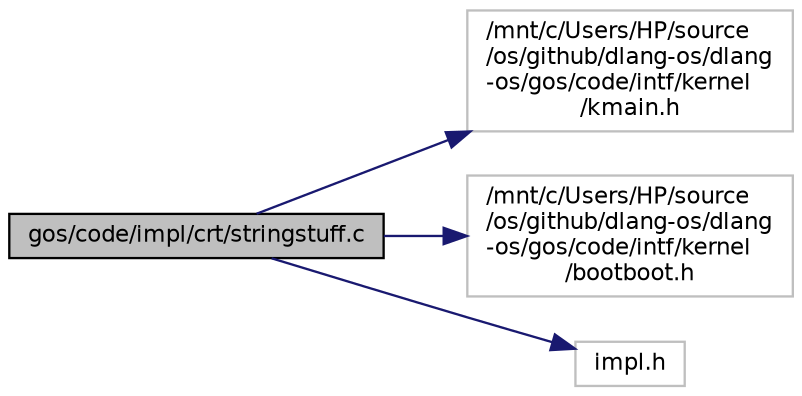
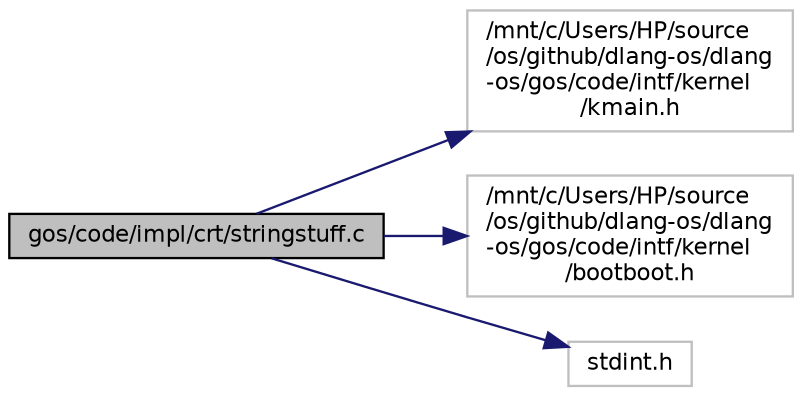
node "impl.h": label "impl.h" -> "stdint.h"
